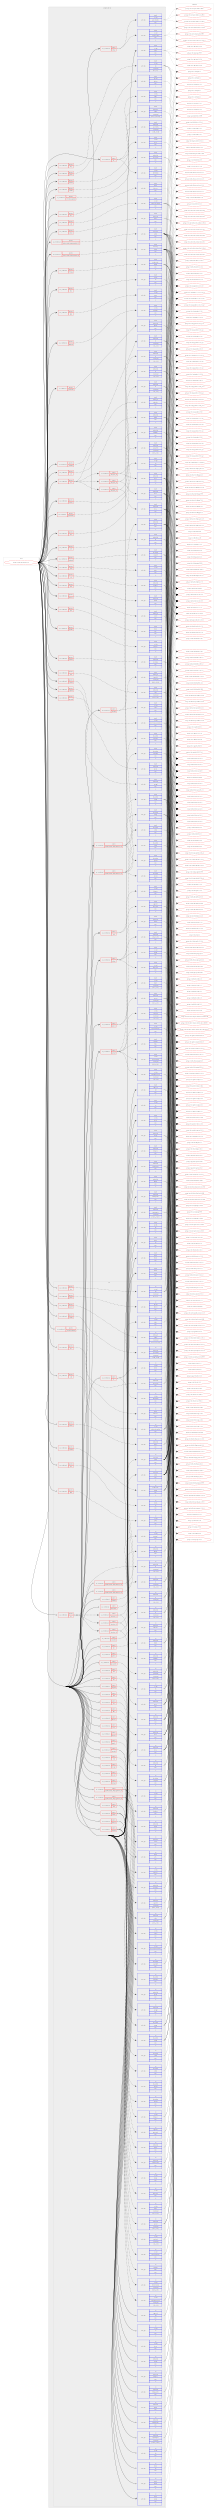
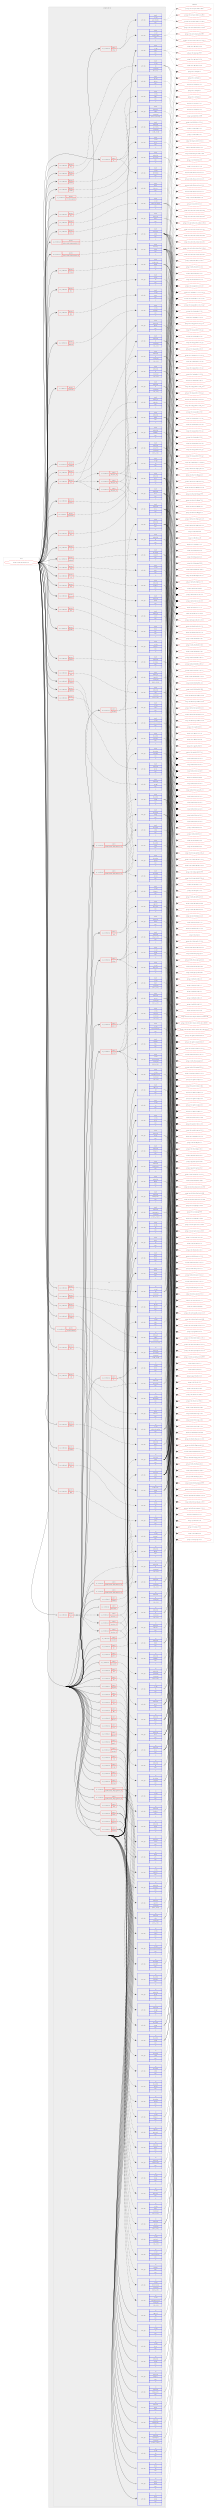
node "portage://media-libs/libsdl2-2.30.6": added
